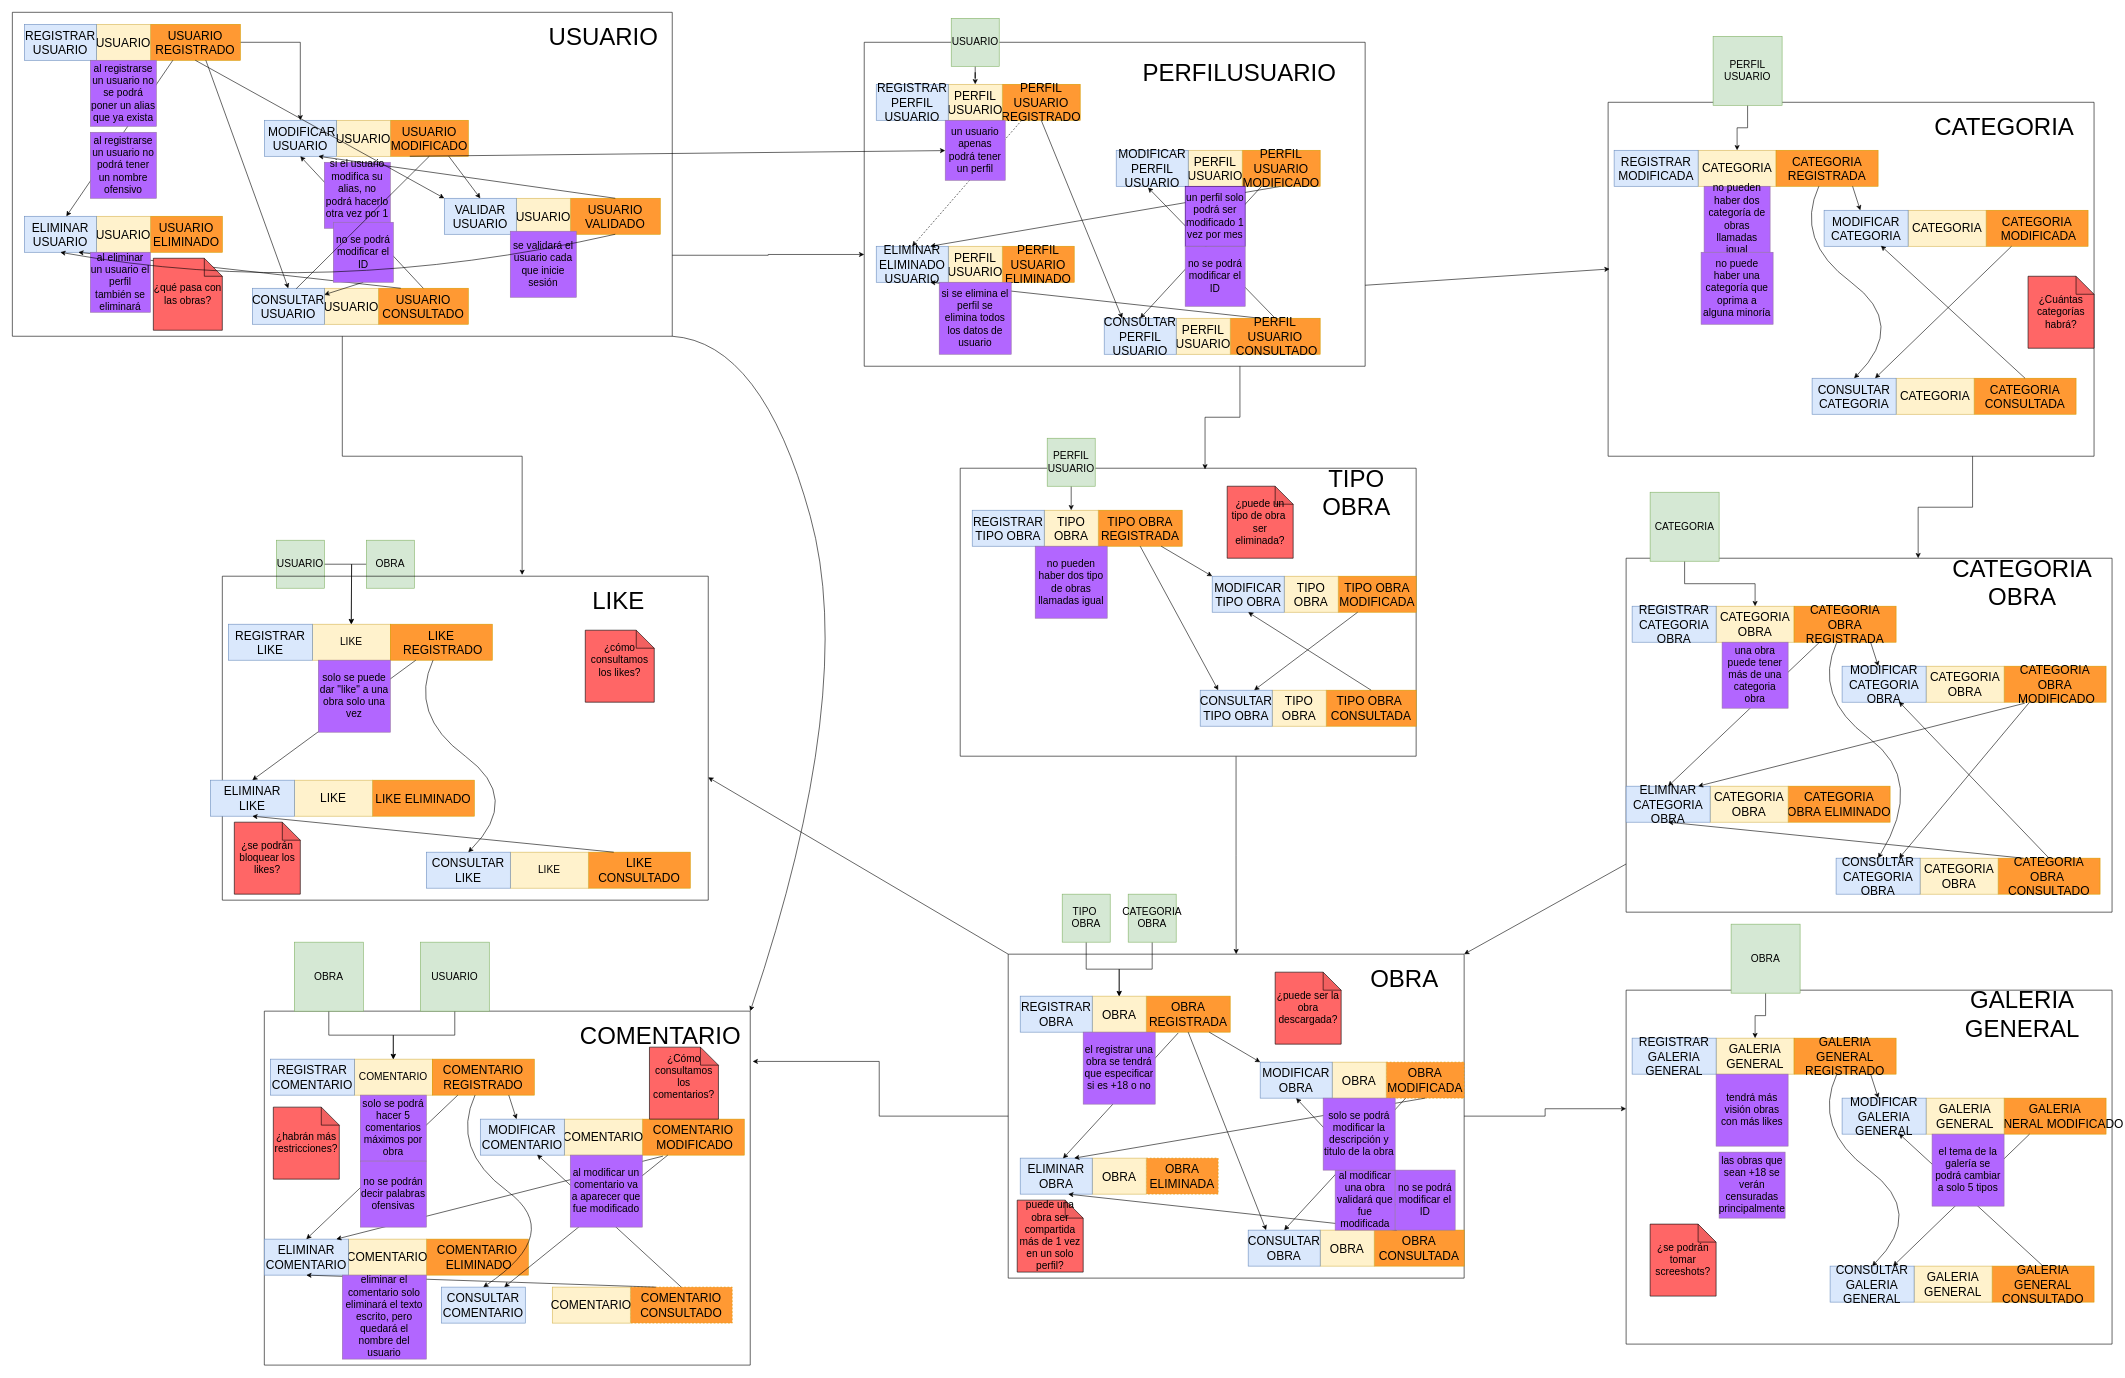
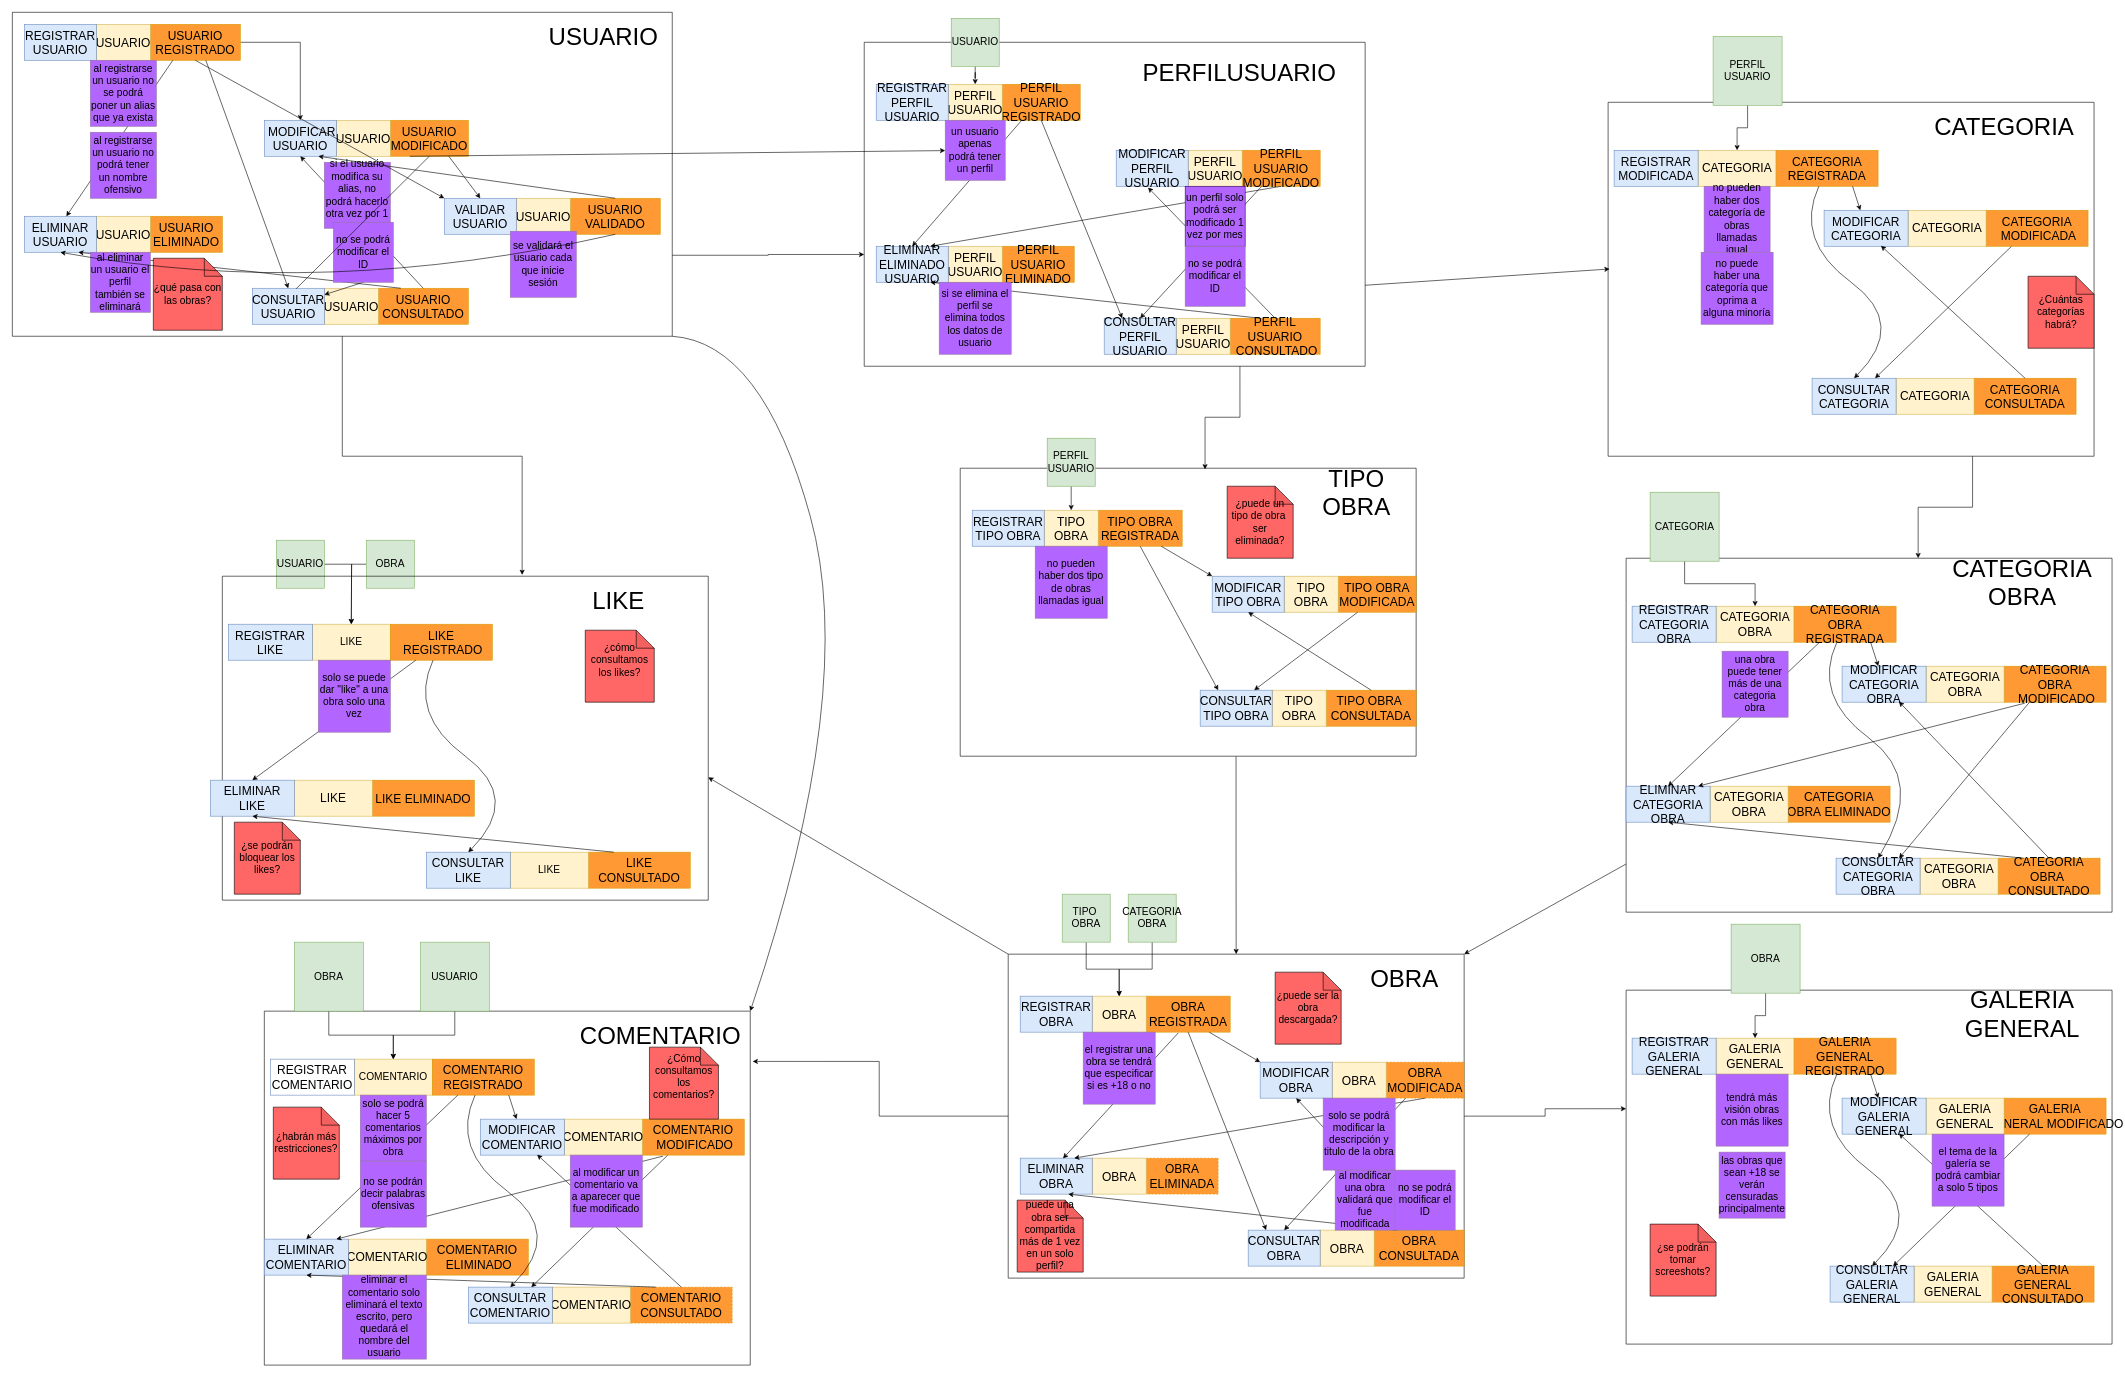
edge "PERFILUSUARIO REGISTRADO" -> "ELIMINAR ELIMINADO USUARIO": style dashed -> solid
node "una obra puede tener más de una categoria obra": moved (1755, 675) -> (1755, 684)
node "REGISTRAR COMENTARIO": fillcolor #dae8fc -> #ffffff
node "CONSULTAR COMENTARIO": moved (483, 1305) -> (510, 1305)
